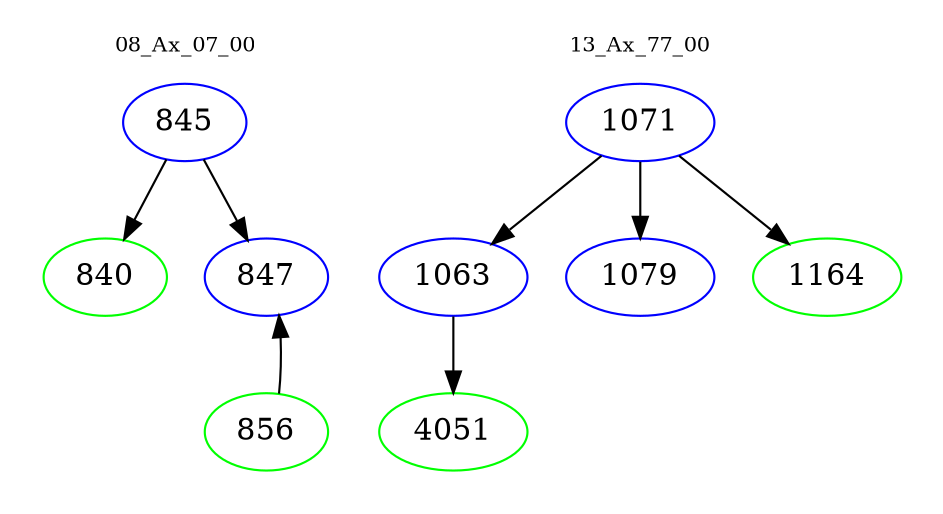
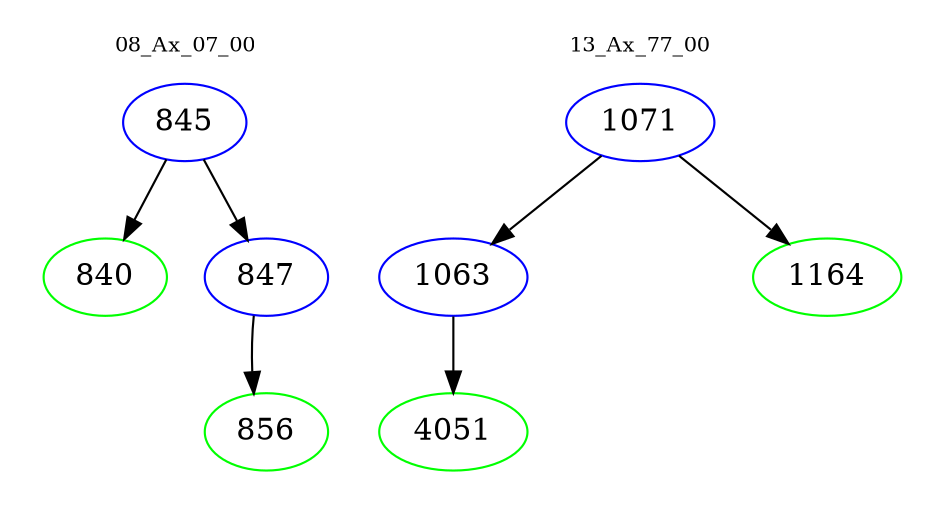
node "1079": removed
edge "856" -> "847": reversed
